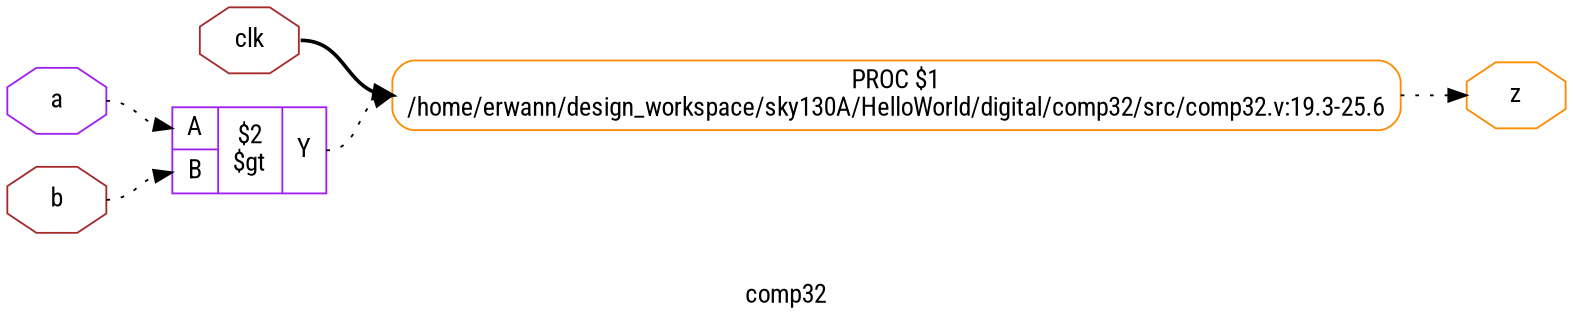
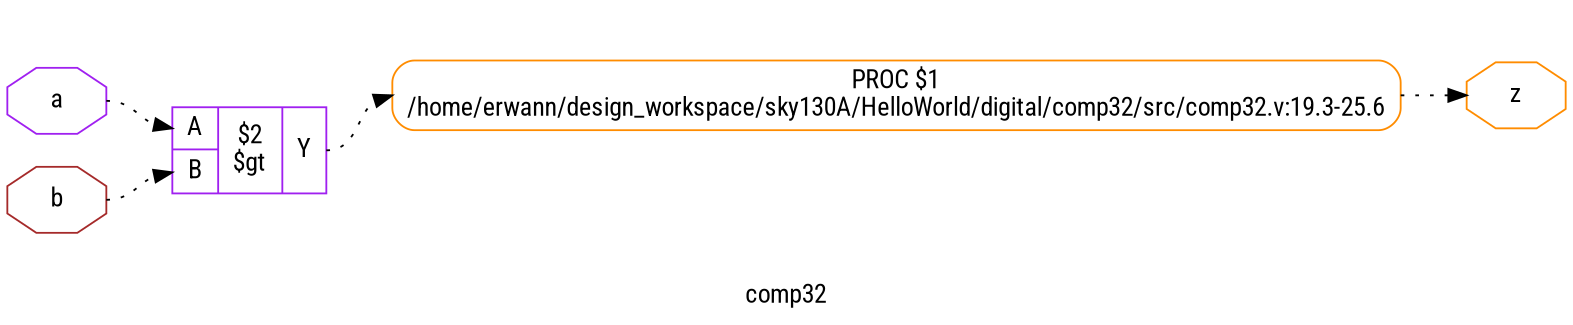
node "clk": removed
